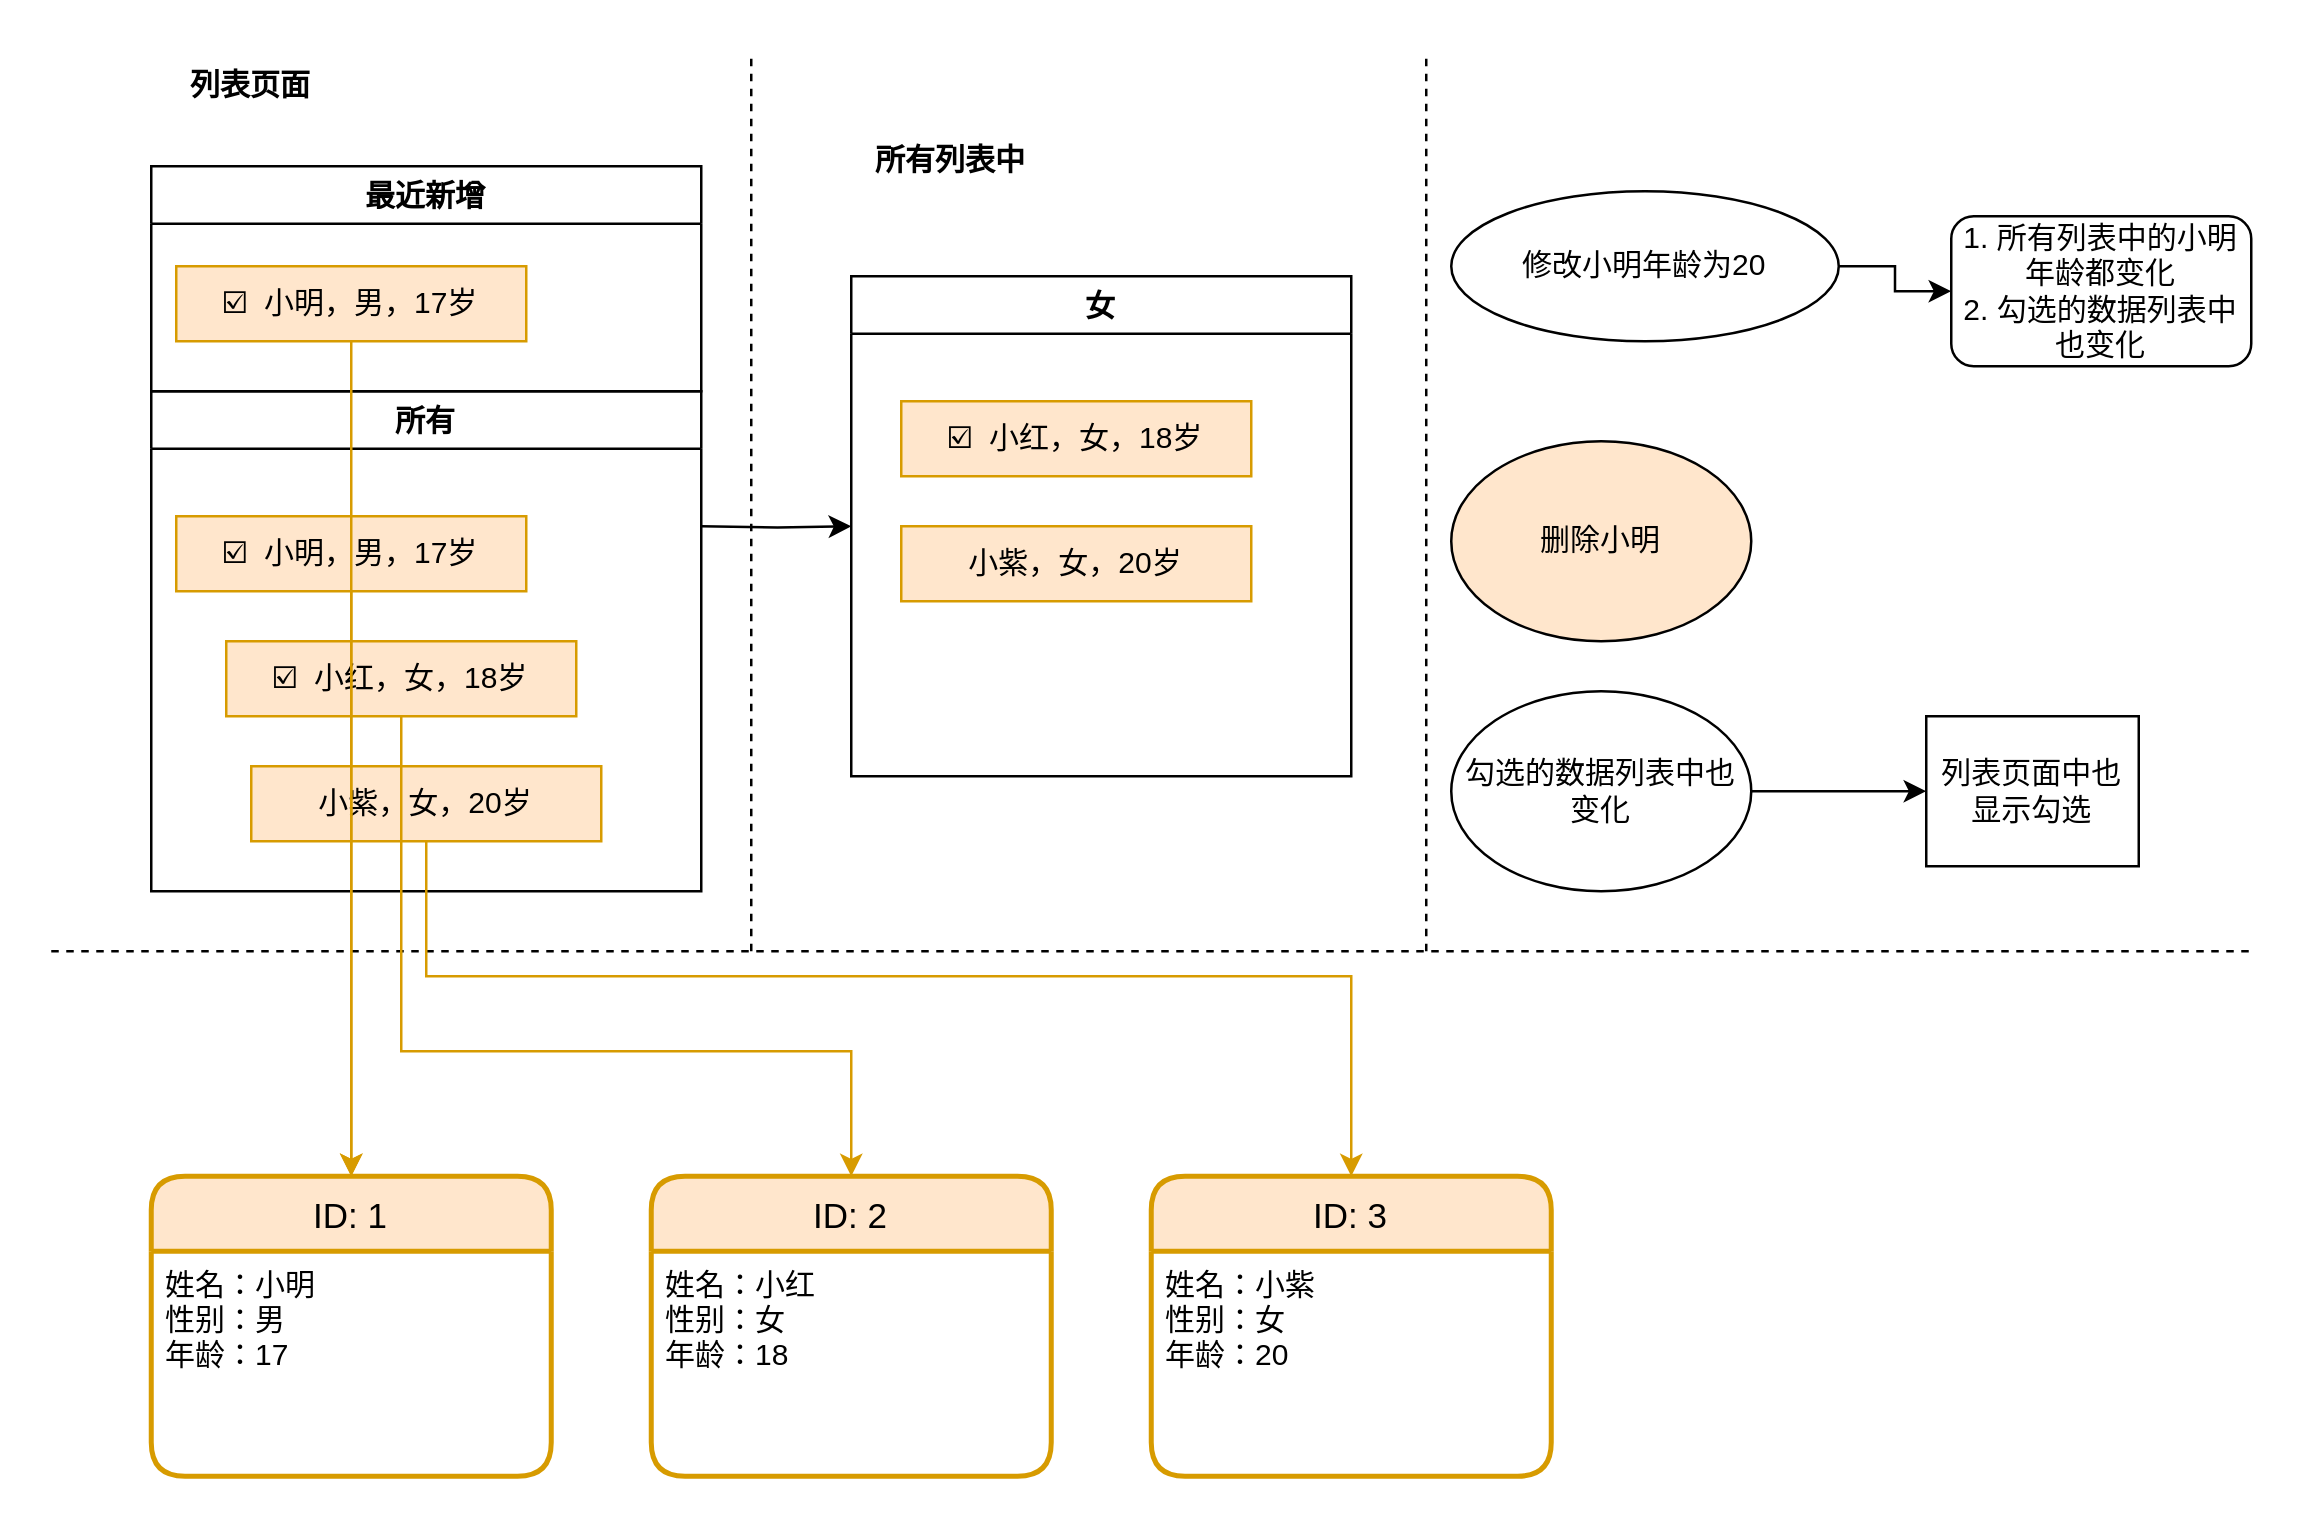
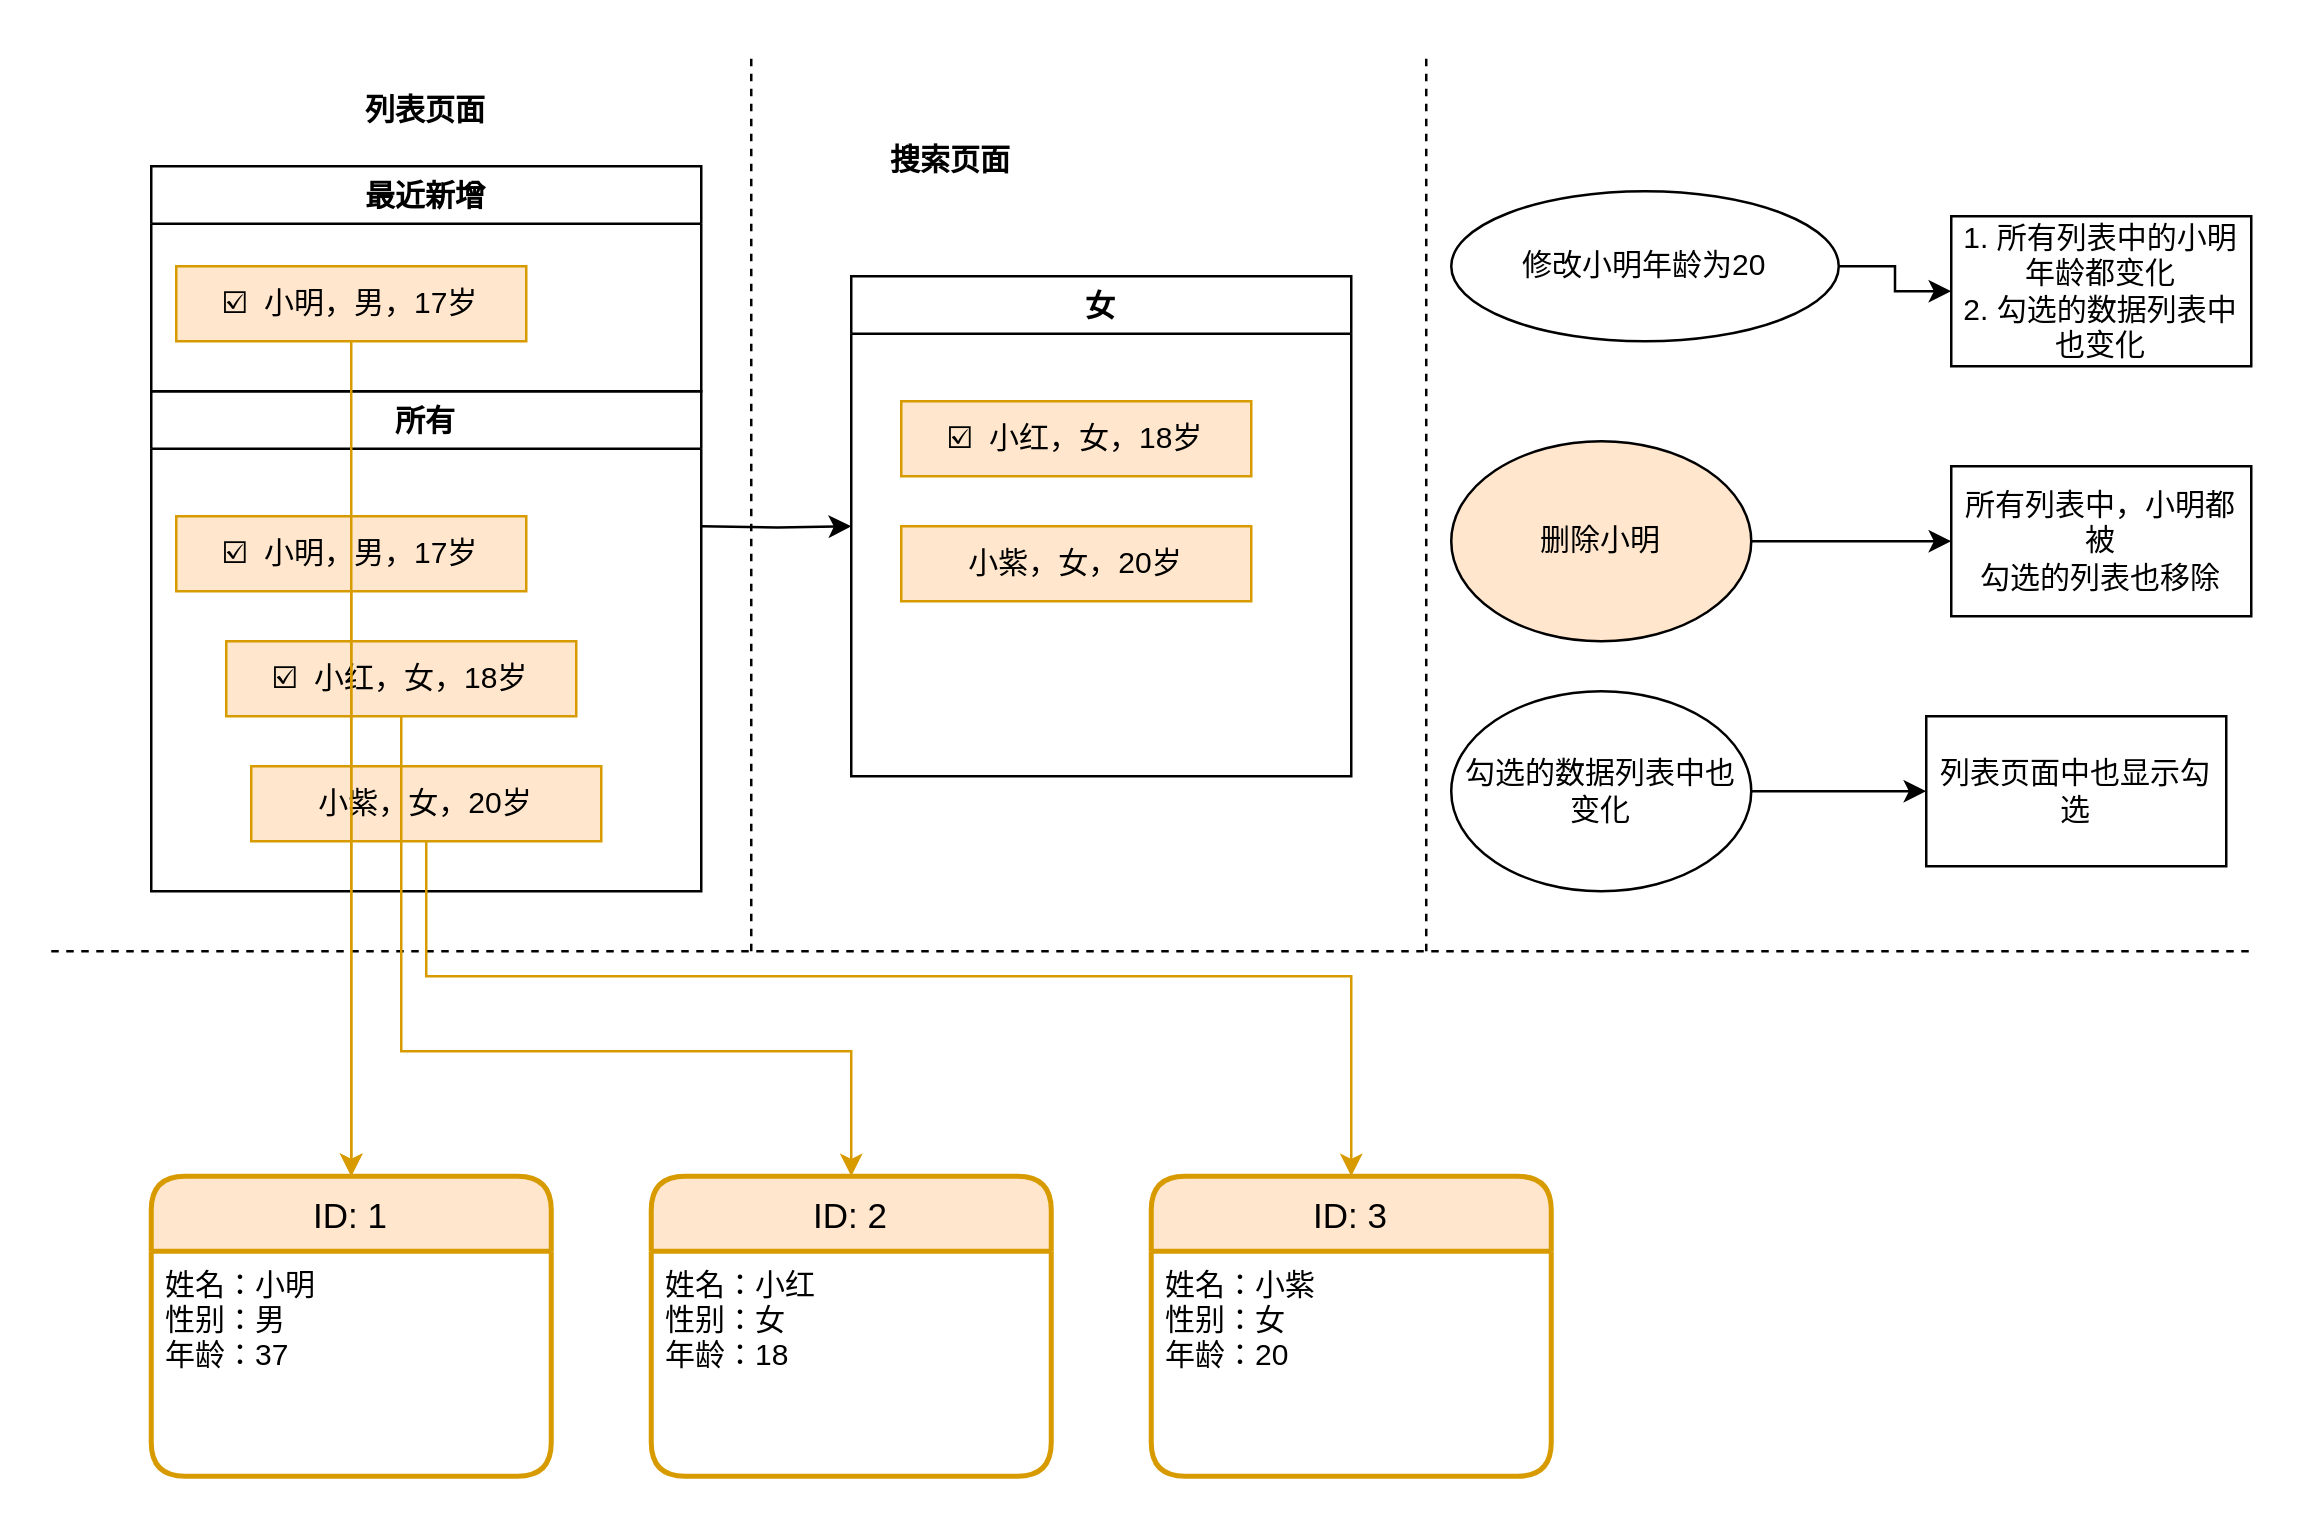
node "列表页面": moved (251, 84) -> (426, 109)
node "所有列表中": label "所有列表中" -> "搜索页面"
node "1. 所有列表中的小明年龄都变化 2. 勾选的数据列表中也变化": shape rounded rectangle -> rectangle
edge "删除小明" -> "所有列表中，小明都被 勾选的列表也移除": added
node "所有列表中，小明都被 勾选的列表也移除": added
node "列表页面中也显示勾选": size 213x150 -> 300x150
node "姓名：小明 性别：男 年龄：17": label "姓名：小明 性别：男 年龄：17" -> "姓名：小明 性别：男 年龄：37"
